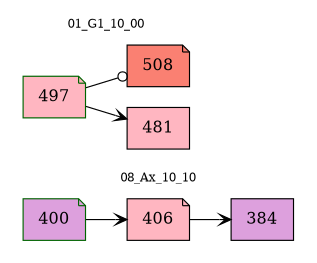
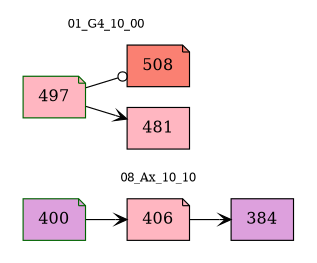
cluster "01_G1_10_00": label "01_G1_10_00" -> "01_G4_10_00"
